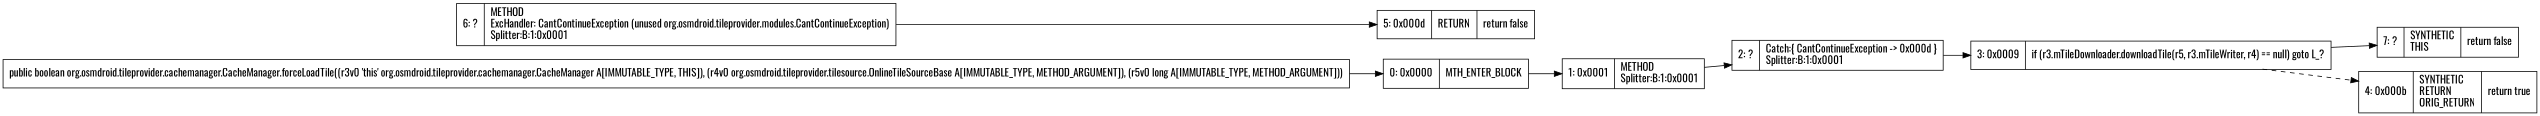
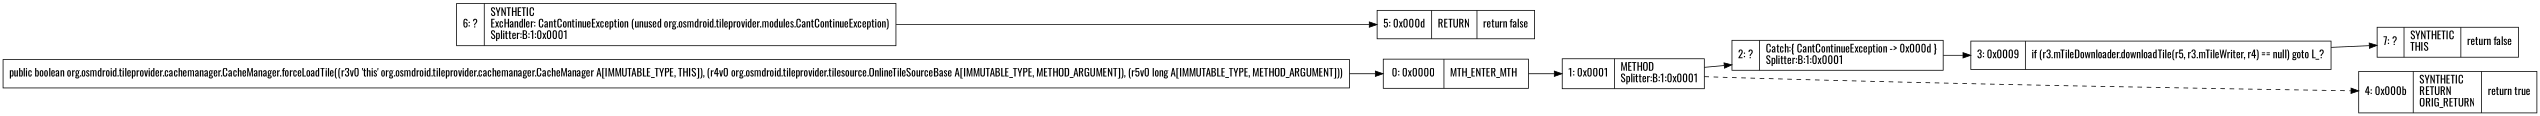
node "6: ?": text "METHOD" -> "SYNTHETIC"
node "0: 0x0000": text "MTH_ENTER_BLOCK" -> "MTH_ENTER_MTH"
edge "3: 0x0009" -> "4: 0x000b": now "1: 0x0001" -> "4: 0x000b"
